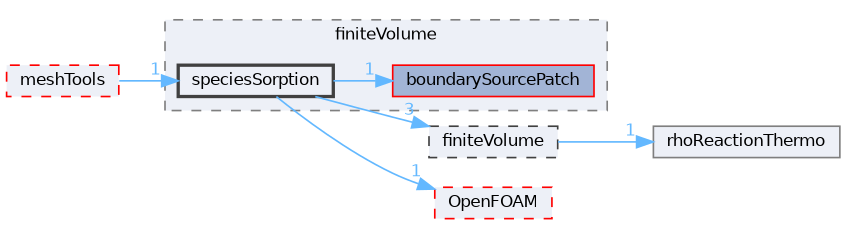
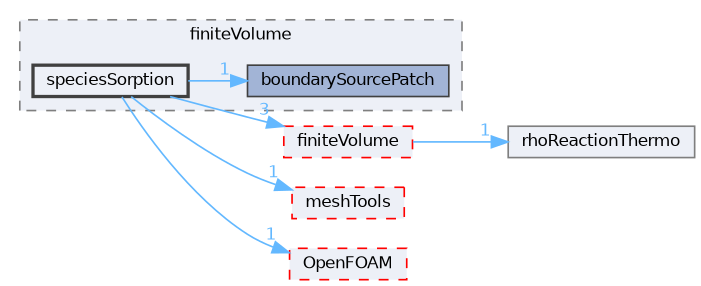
edge "meshTools" -> "speciesSorption": reversed
node "boundarySourcePatch": color red -> grey25
node "finiteVolume": color grey25 -> red
